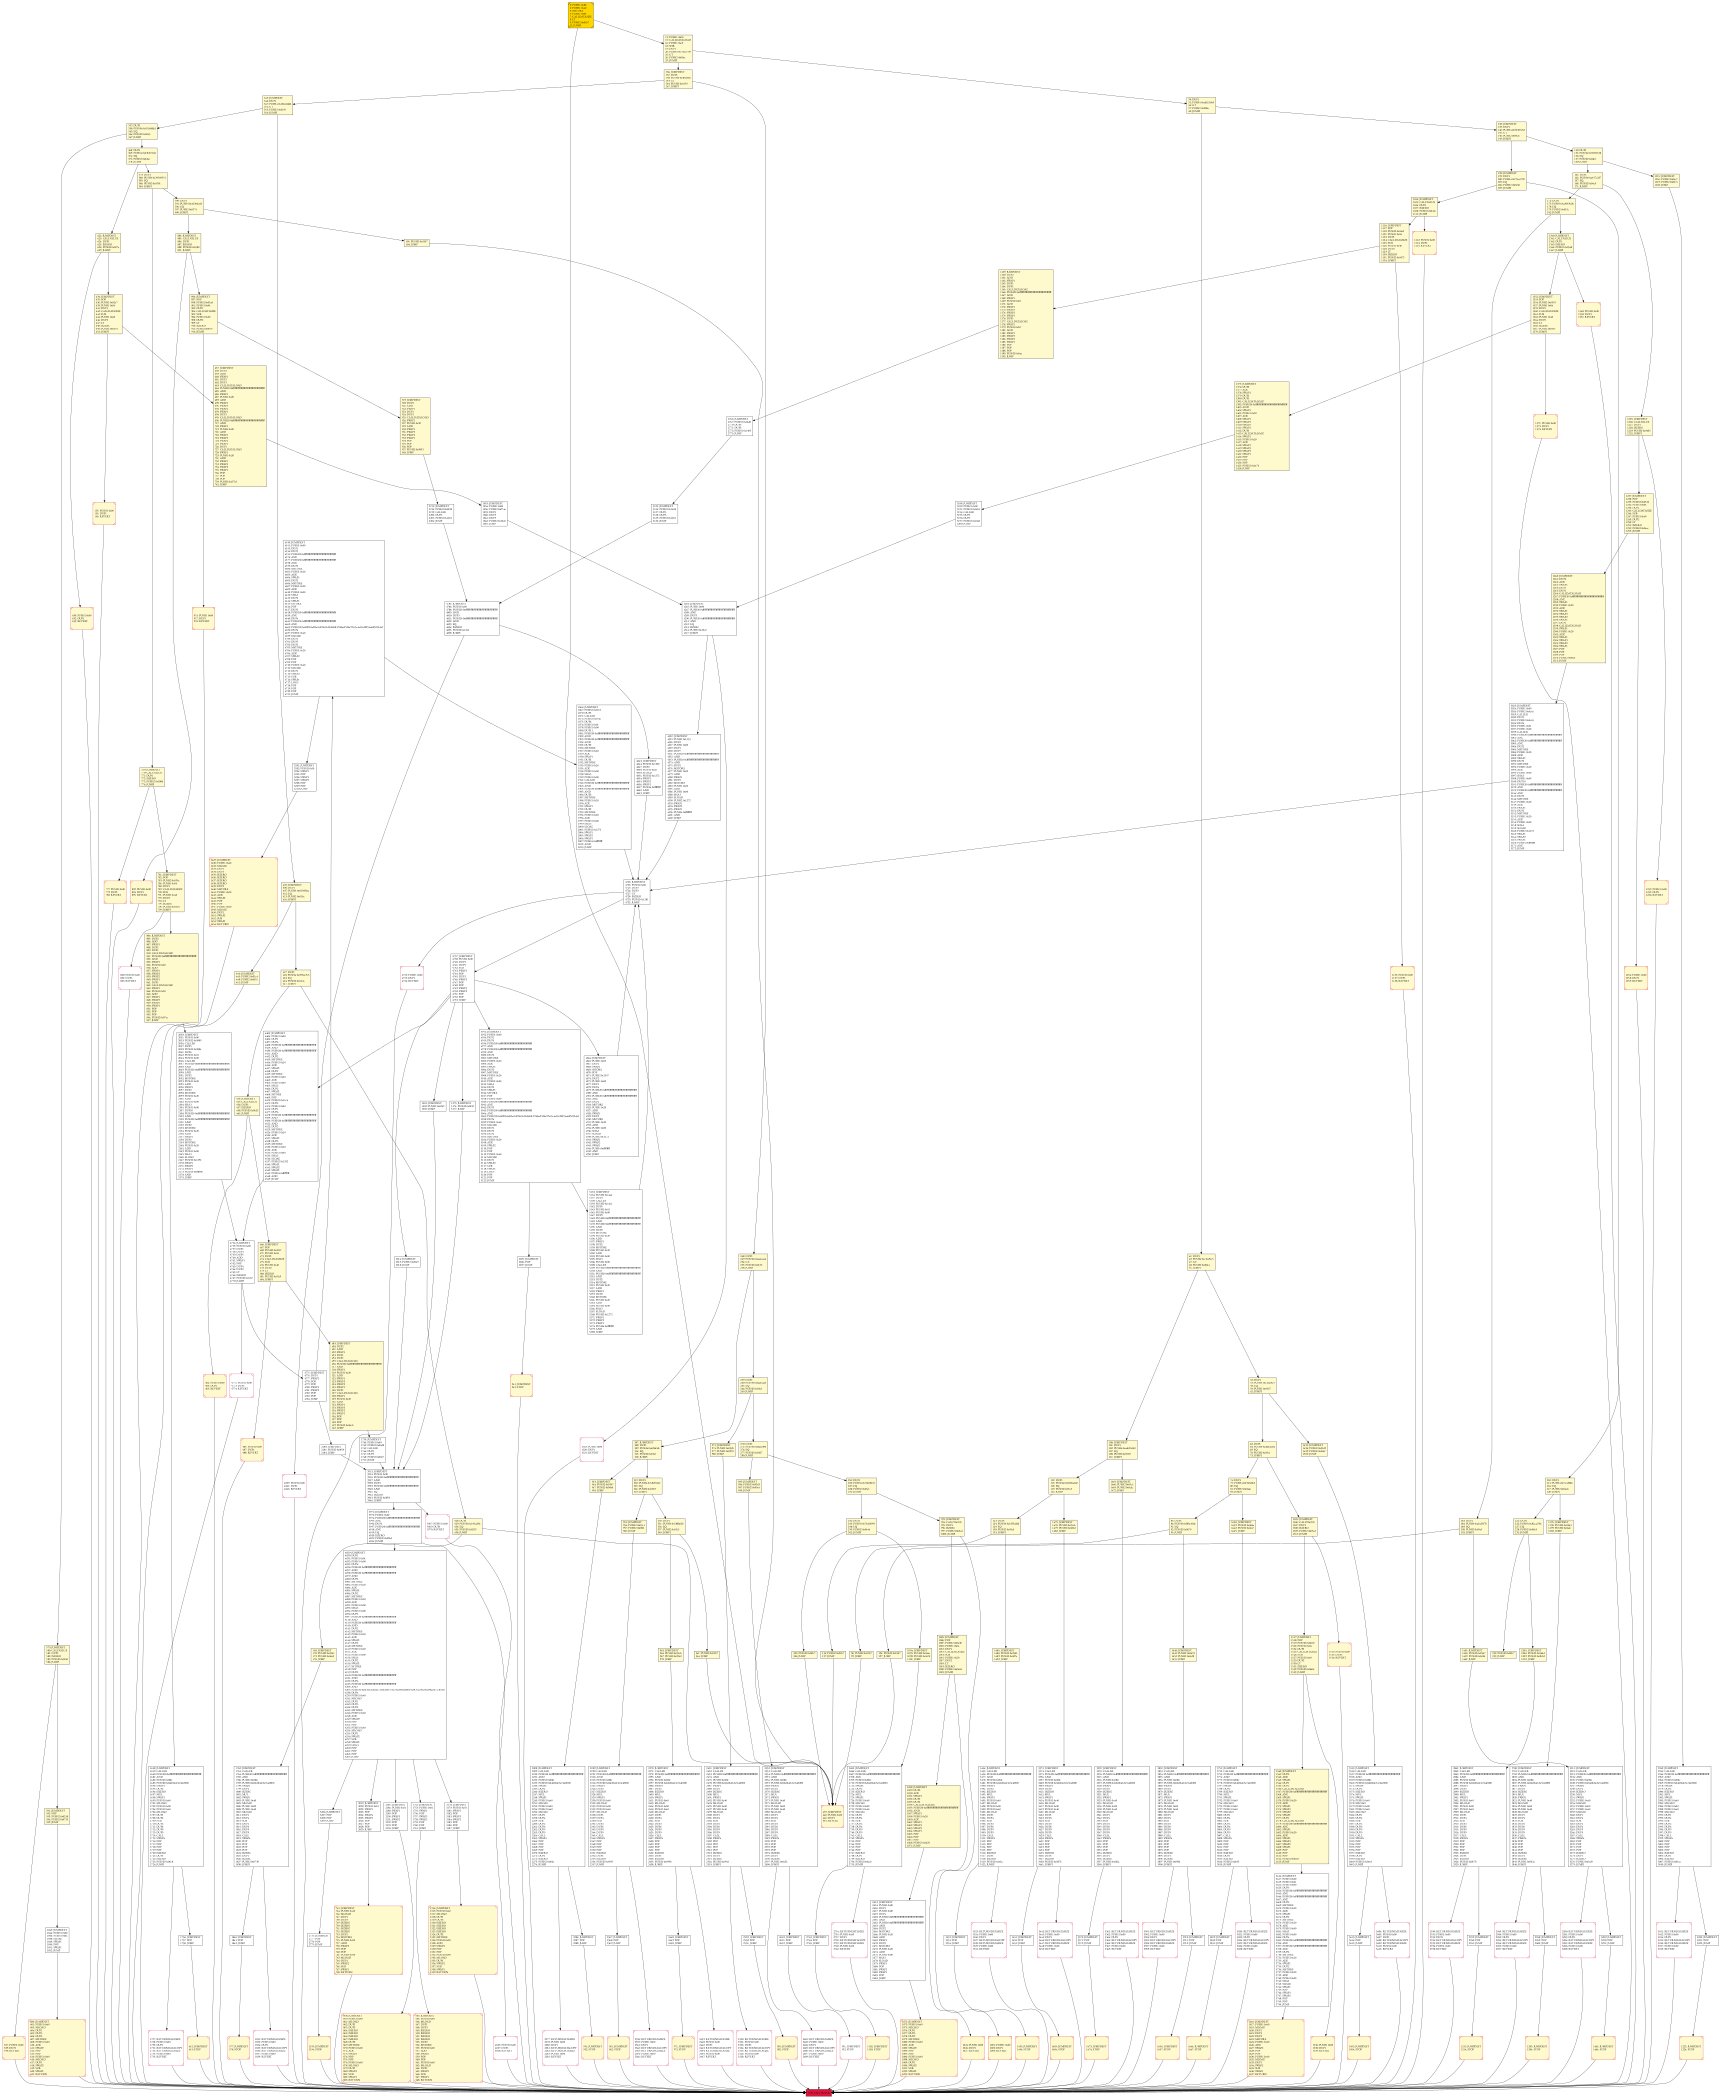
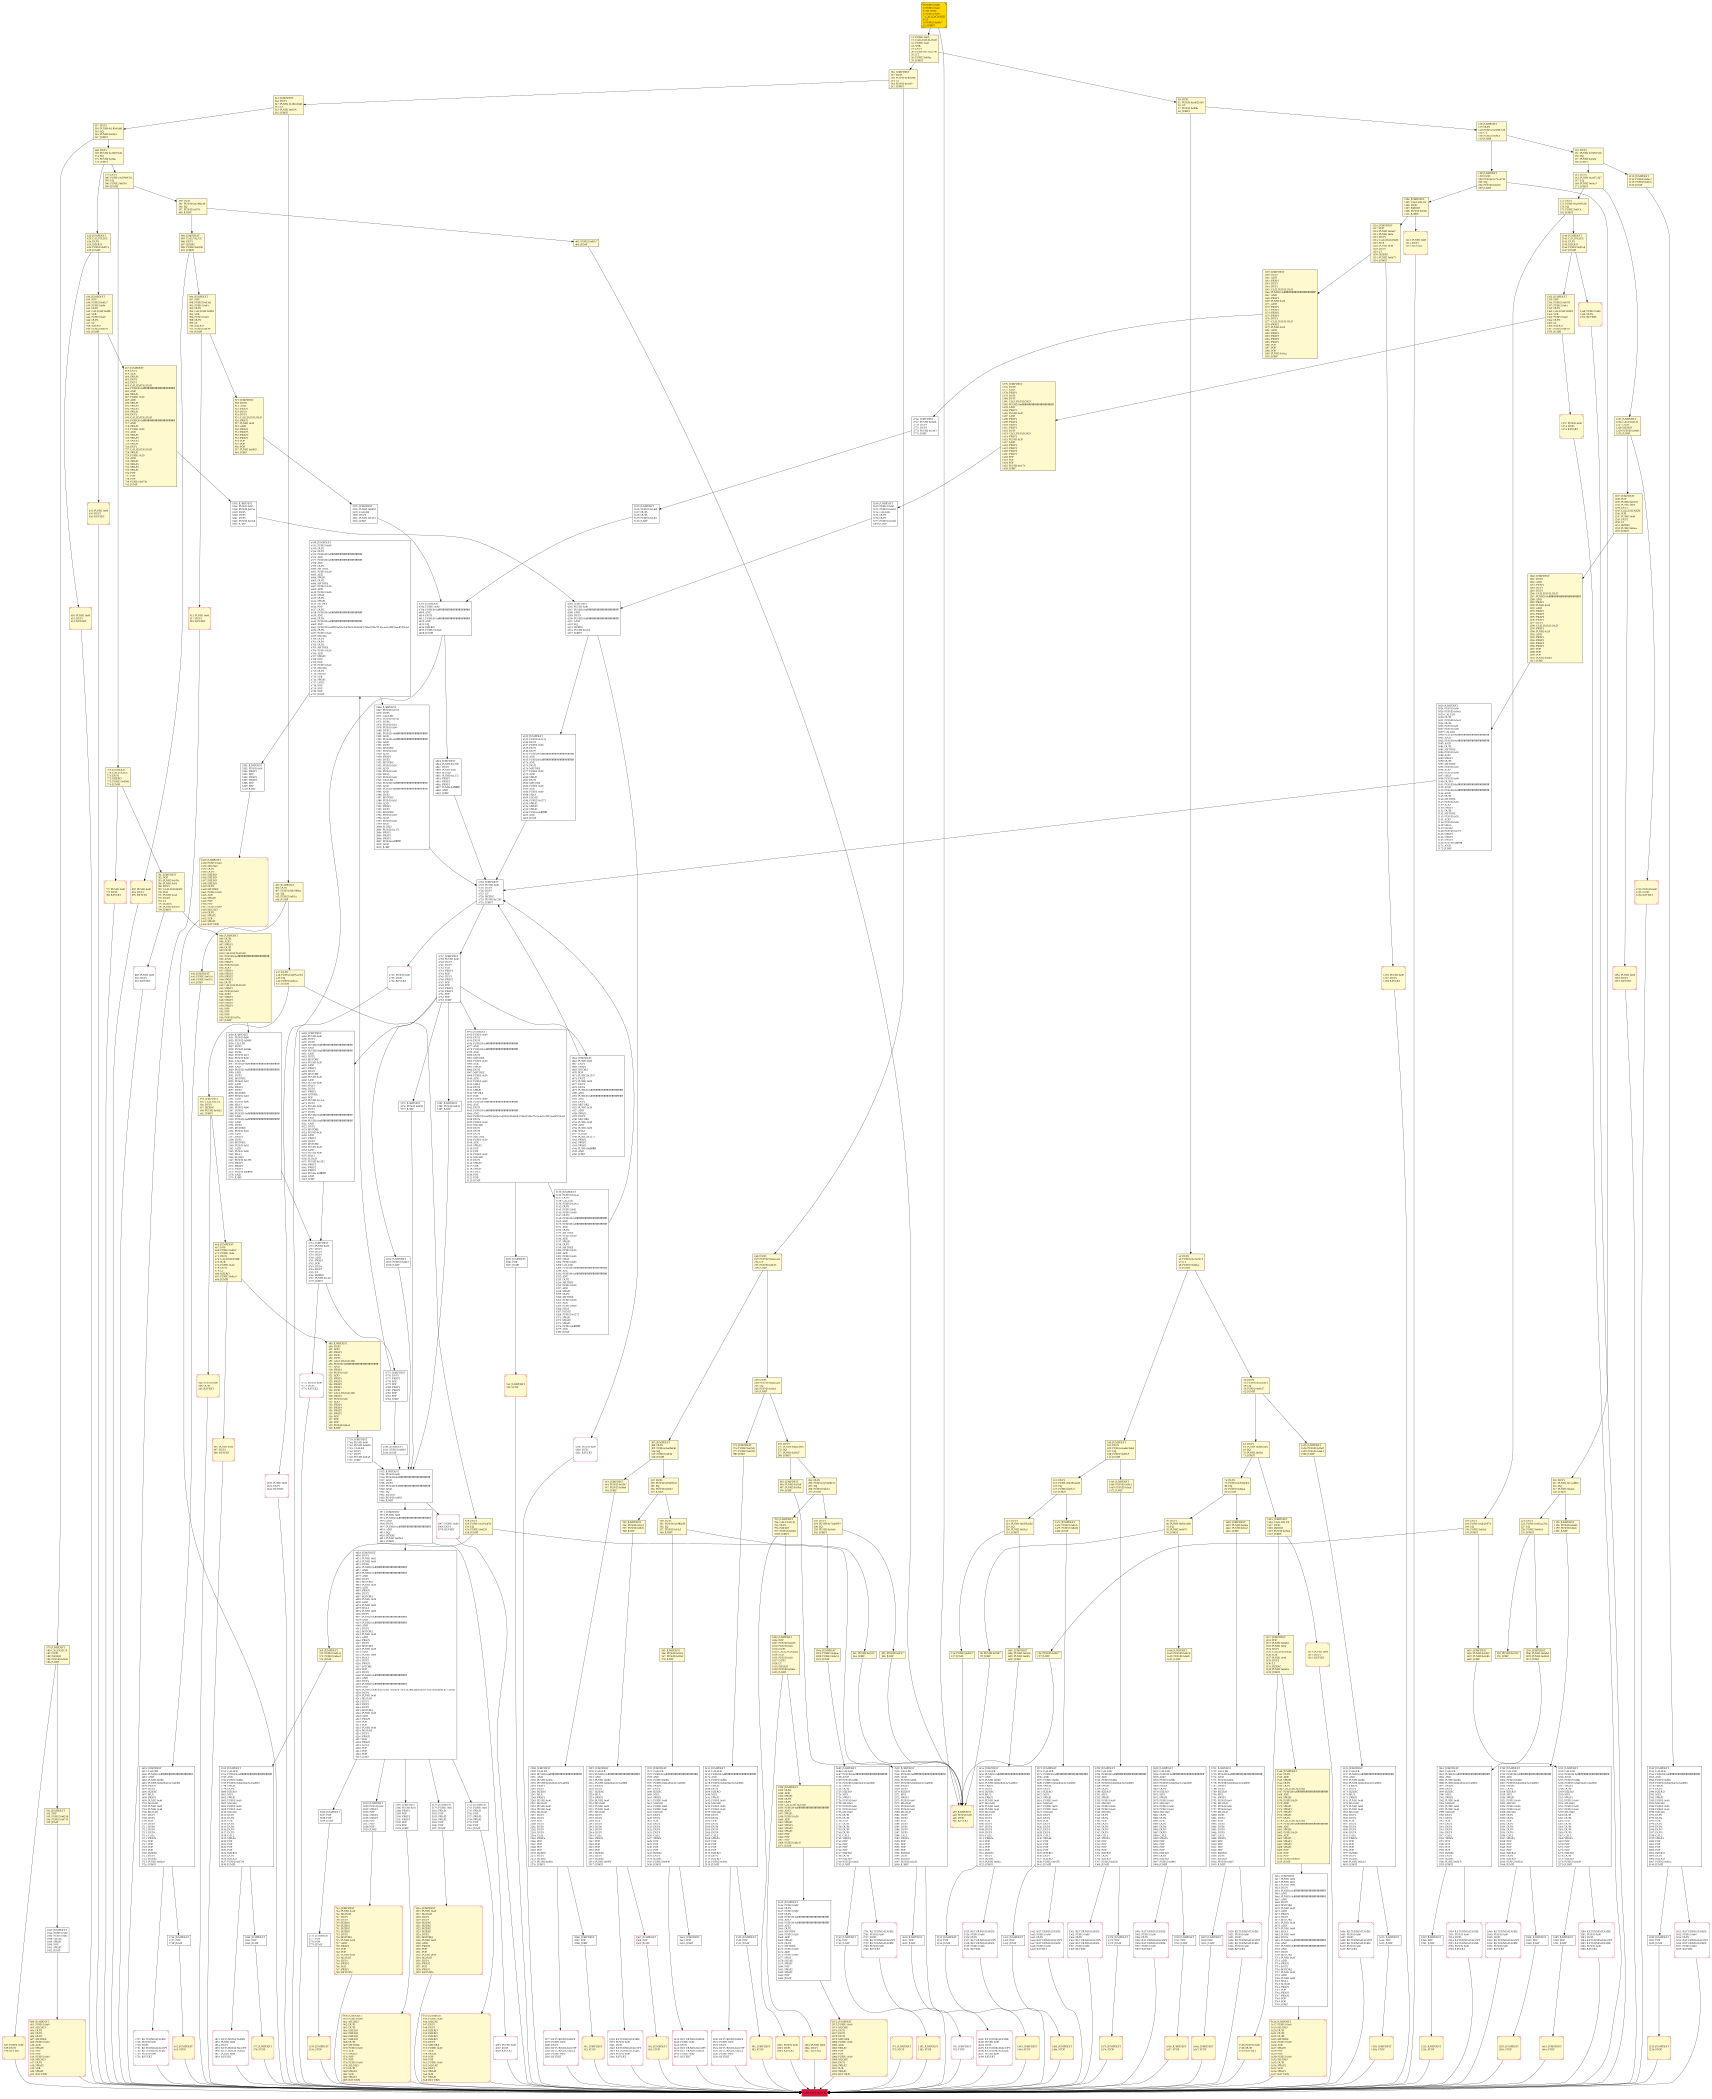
node "2367: JUMPDEST 2368: POP 2369: JUMP": color black -> crimson
edge "2448: JUMPDEST 2449: POP 2450: JUMP" -> "971: JUMPDEST 972: STOP": removed
